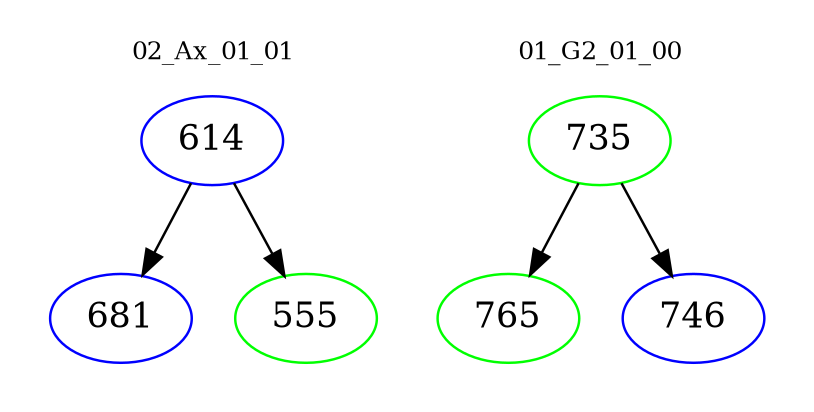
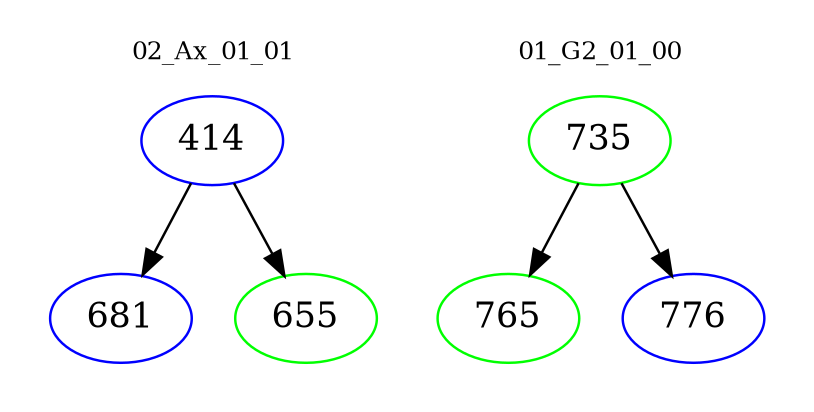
node "614": label "614" -> "414"
node "555": label "555" -> "655"
node "746": label "746" -> "776"
